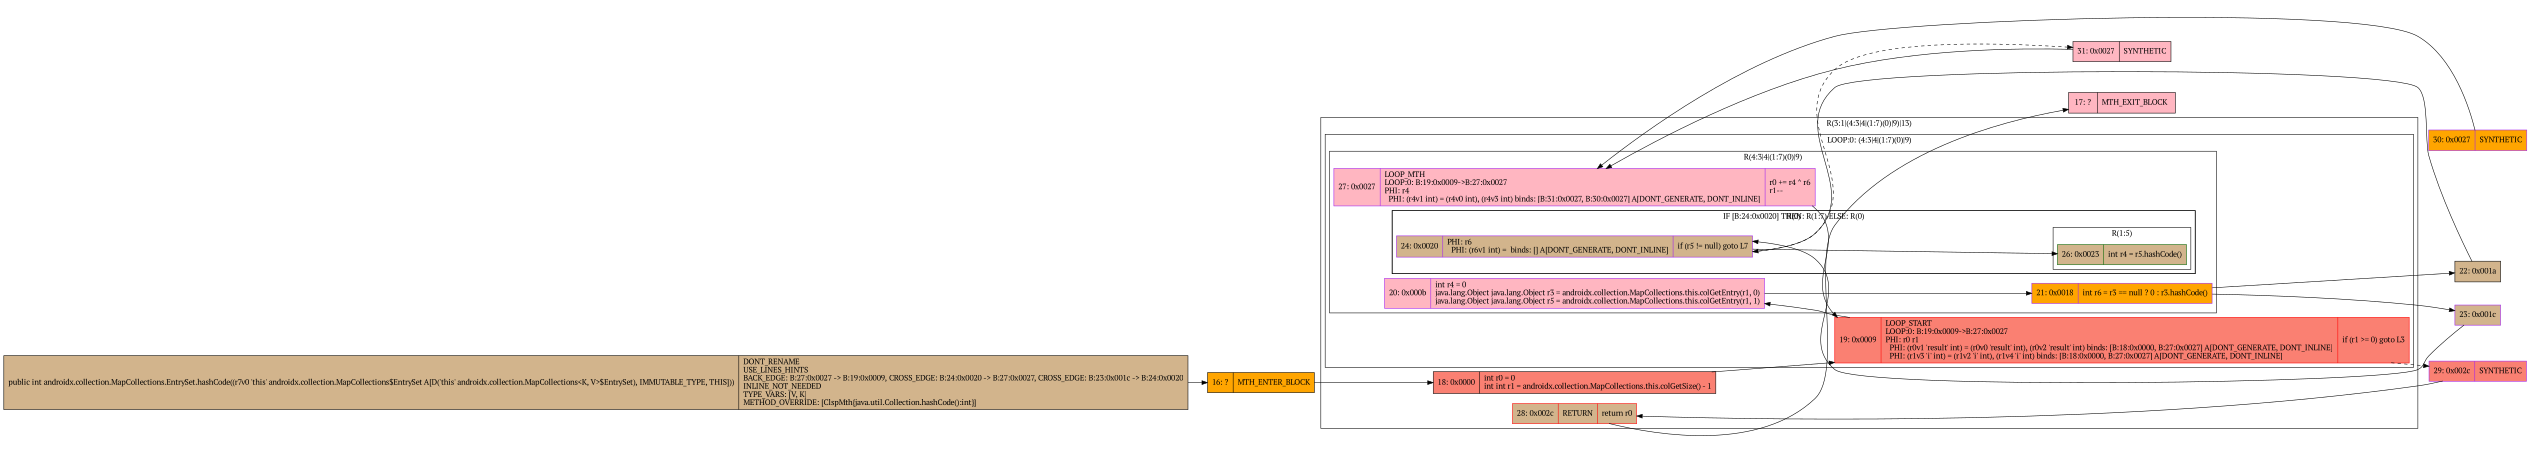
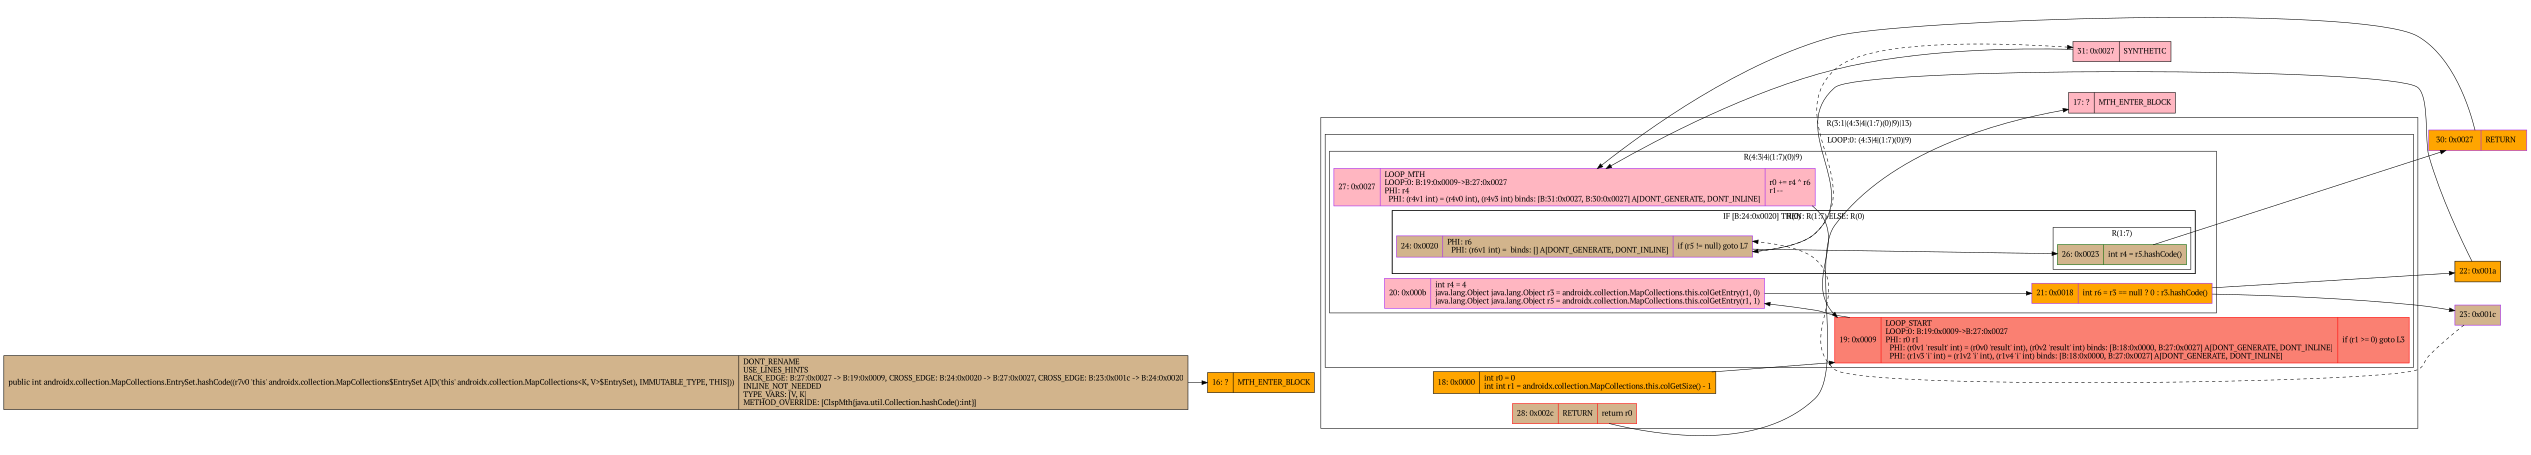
node "17: ?": text "MTH_EXIT_BLOCK" -> "MTH_ENTER_BLOCK"
node "30: 0x0027": text "SYNTHETIC" -> "RETURN"
edge "26: 0x0023" -> "30: 0x0027": added
cluster "R(1:5)": label "R(1:5)" -> "R(1:7)"
node "22: 0x001a": fillcolor tan -> orange
node "20: 0x000b": text "int r4 = 0" -> "int r4 = 4"
node "29: 0x002c": removed
edge "23: 0x001c" -> "24: 0x0020": style solid -> dashed
edge "16: ?" -> "18: 0x0000": removed
node "18: 0x0000": fillcolor salmon -> orange
